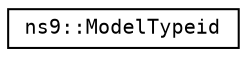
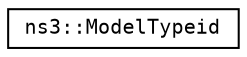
node "ns9::ModelTypeid": label "ns9::ModelTypeid" -> "ns3::ModelTypeid"
